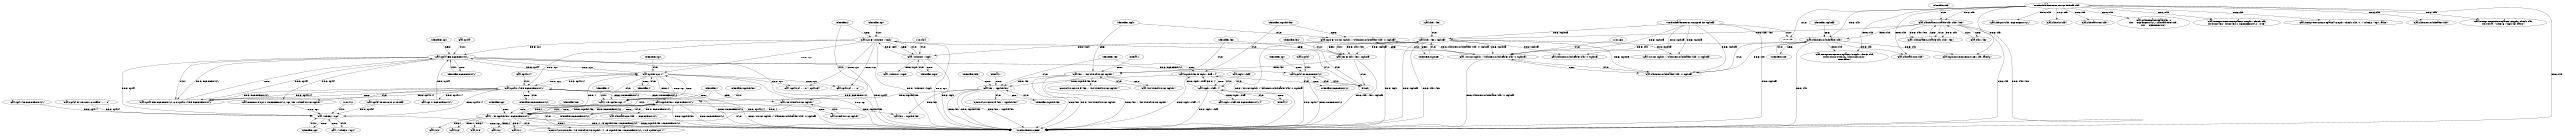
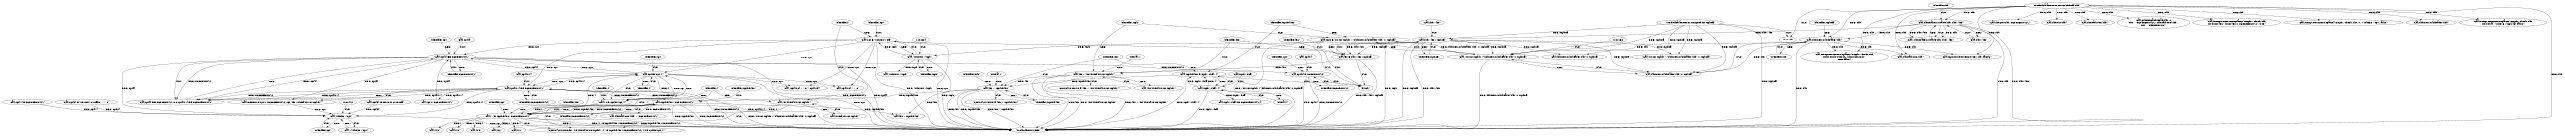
node "(Call,opt = (u_int8_t *)tcph)": label "(Call,opt = (u_int8_t *)tcph)" -> "(Call,opt = (u_int8_t *)xff)"
node "1000434": label "1000434" -> "1000234"
